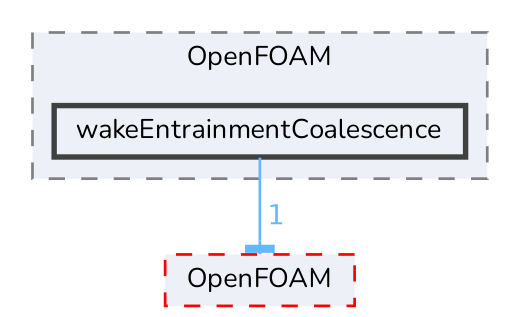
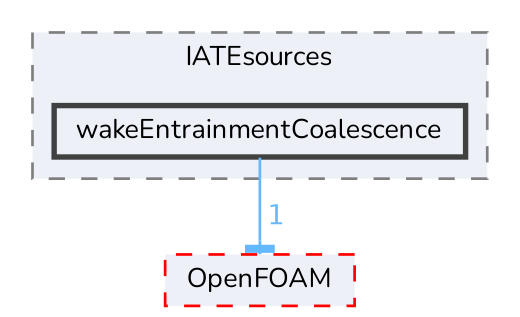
cluster "OpenFOAM": label "OpenFOAM" -> "IATEsources"
